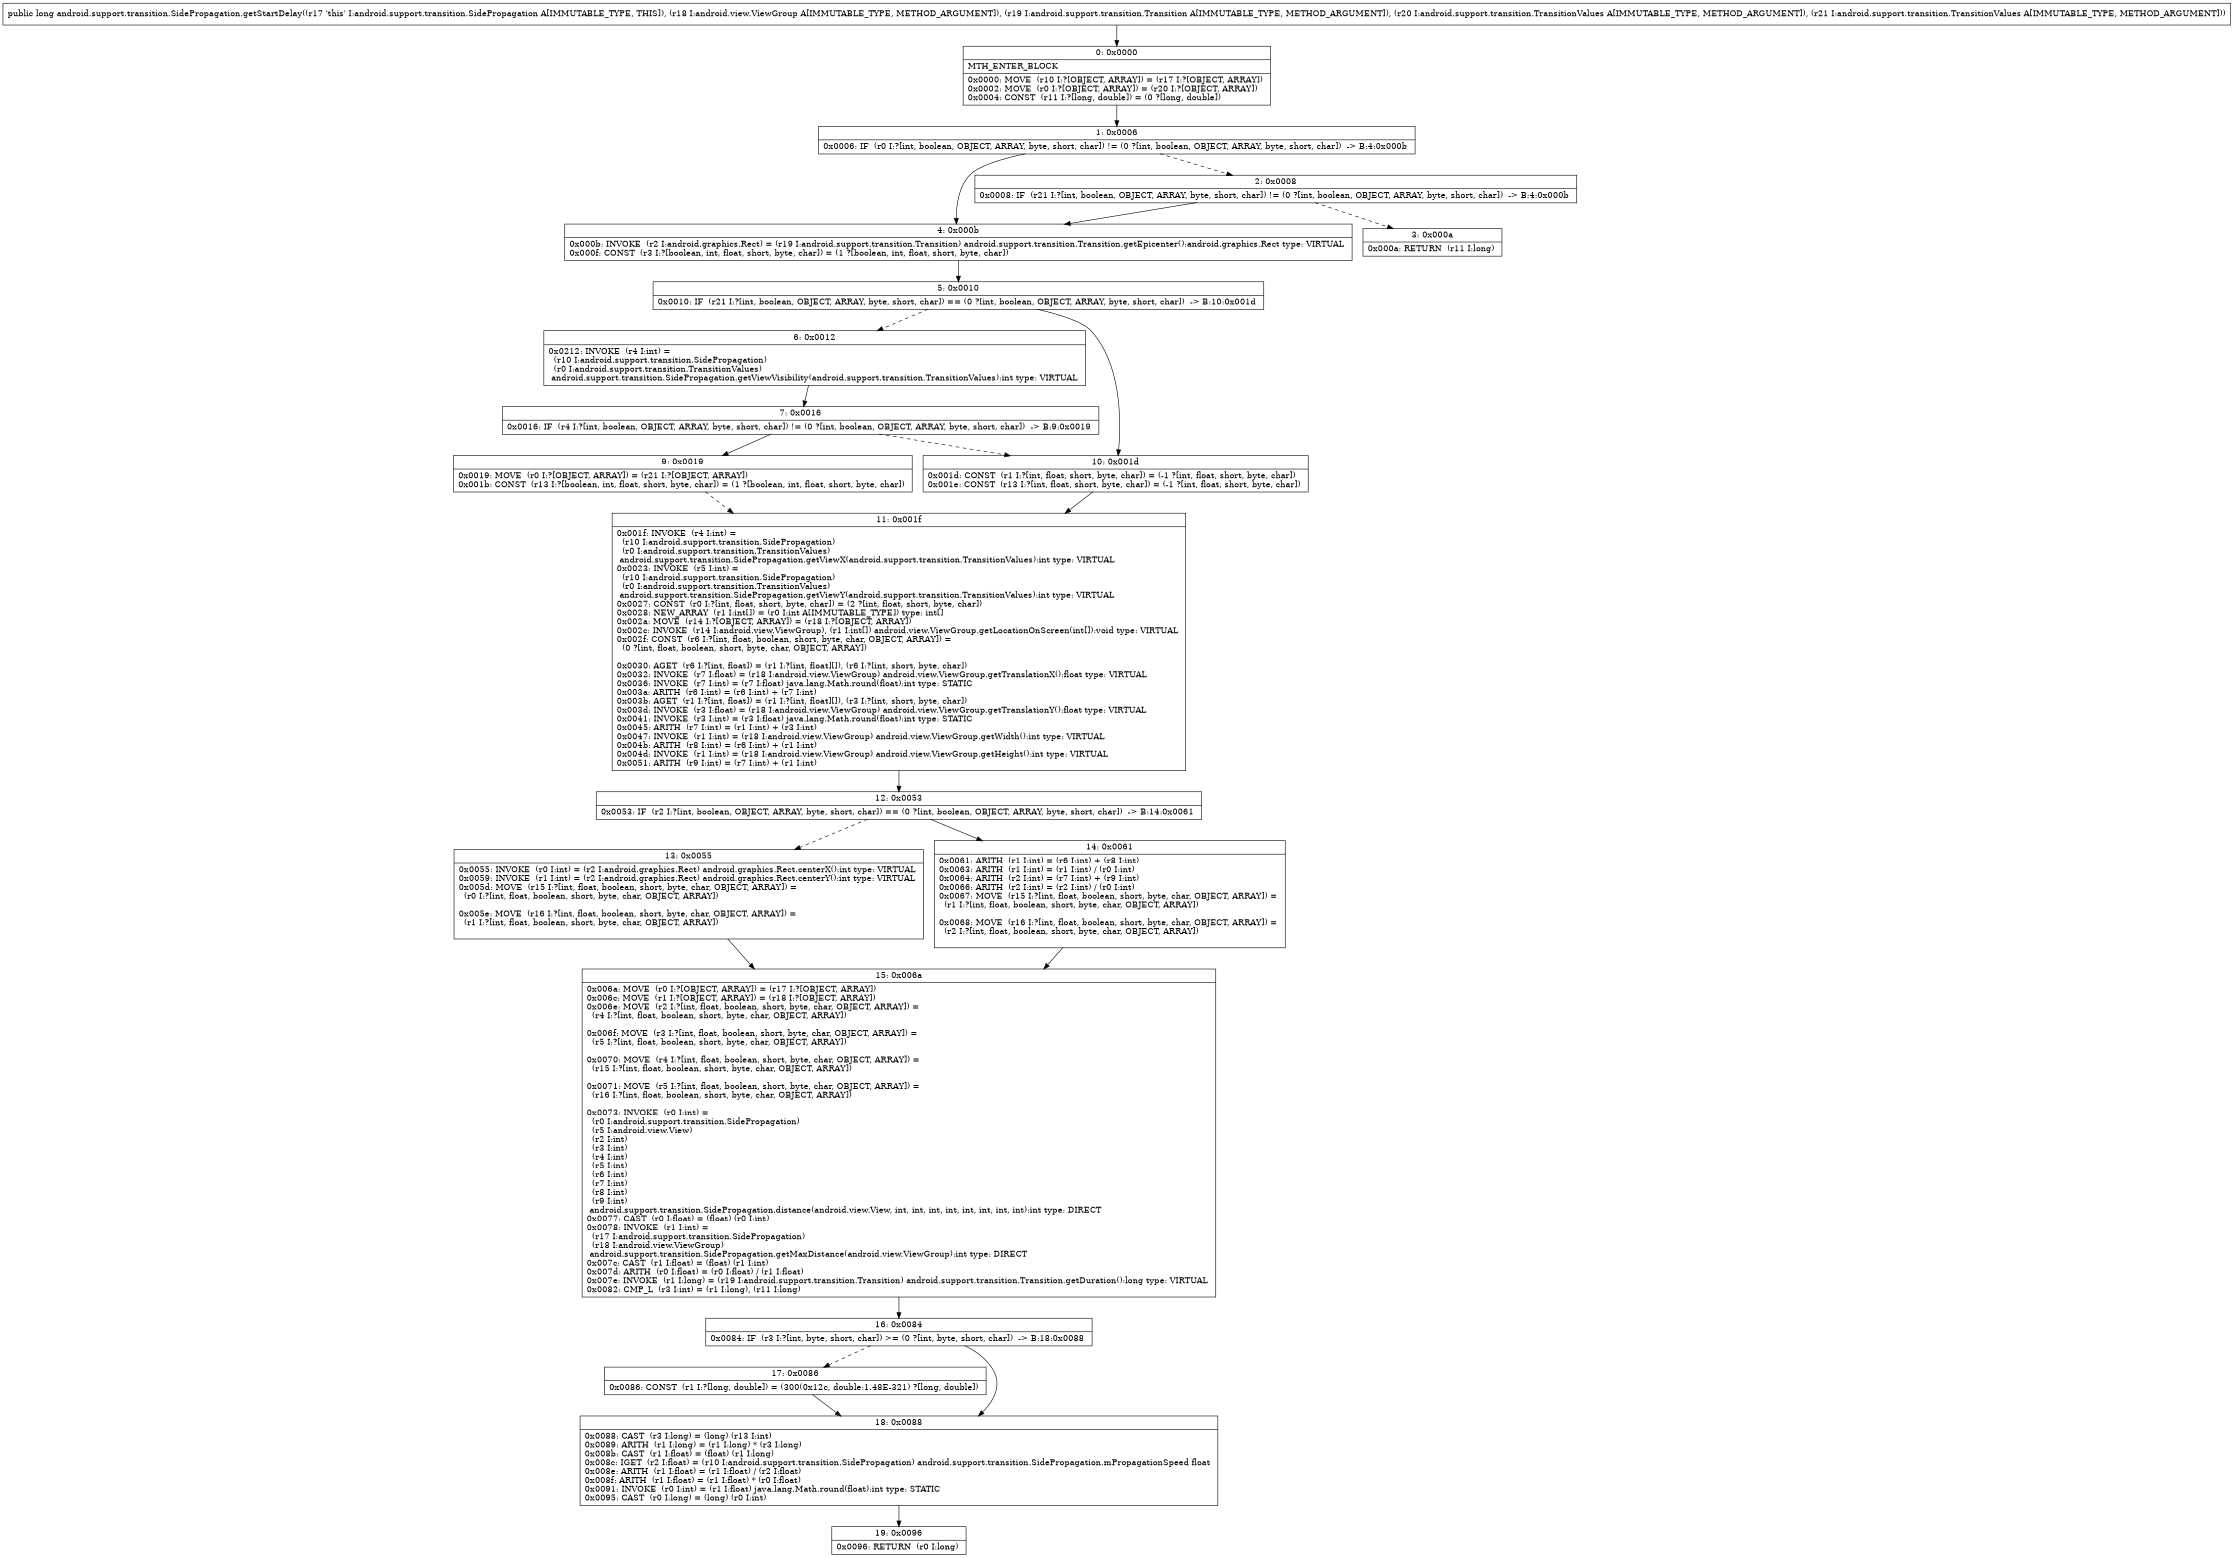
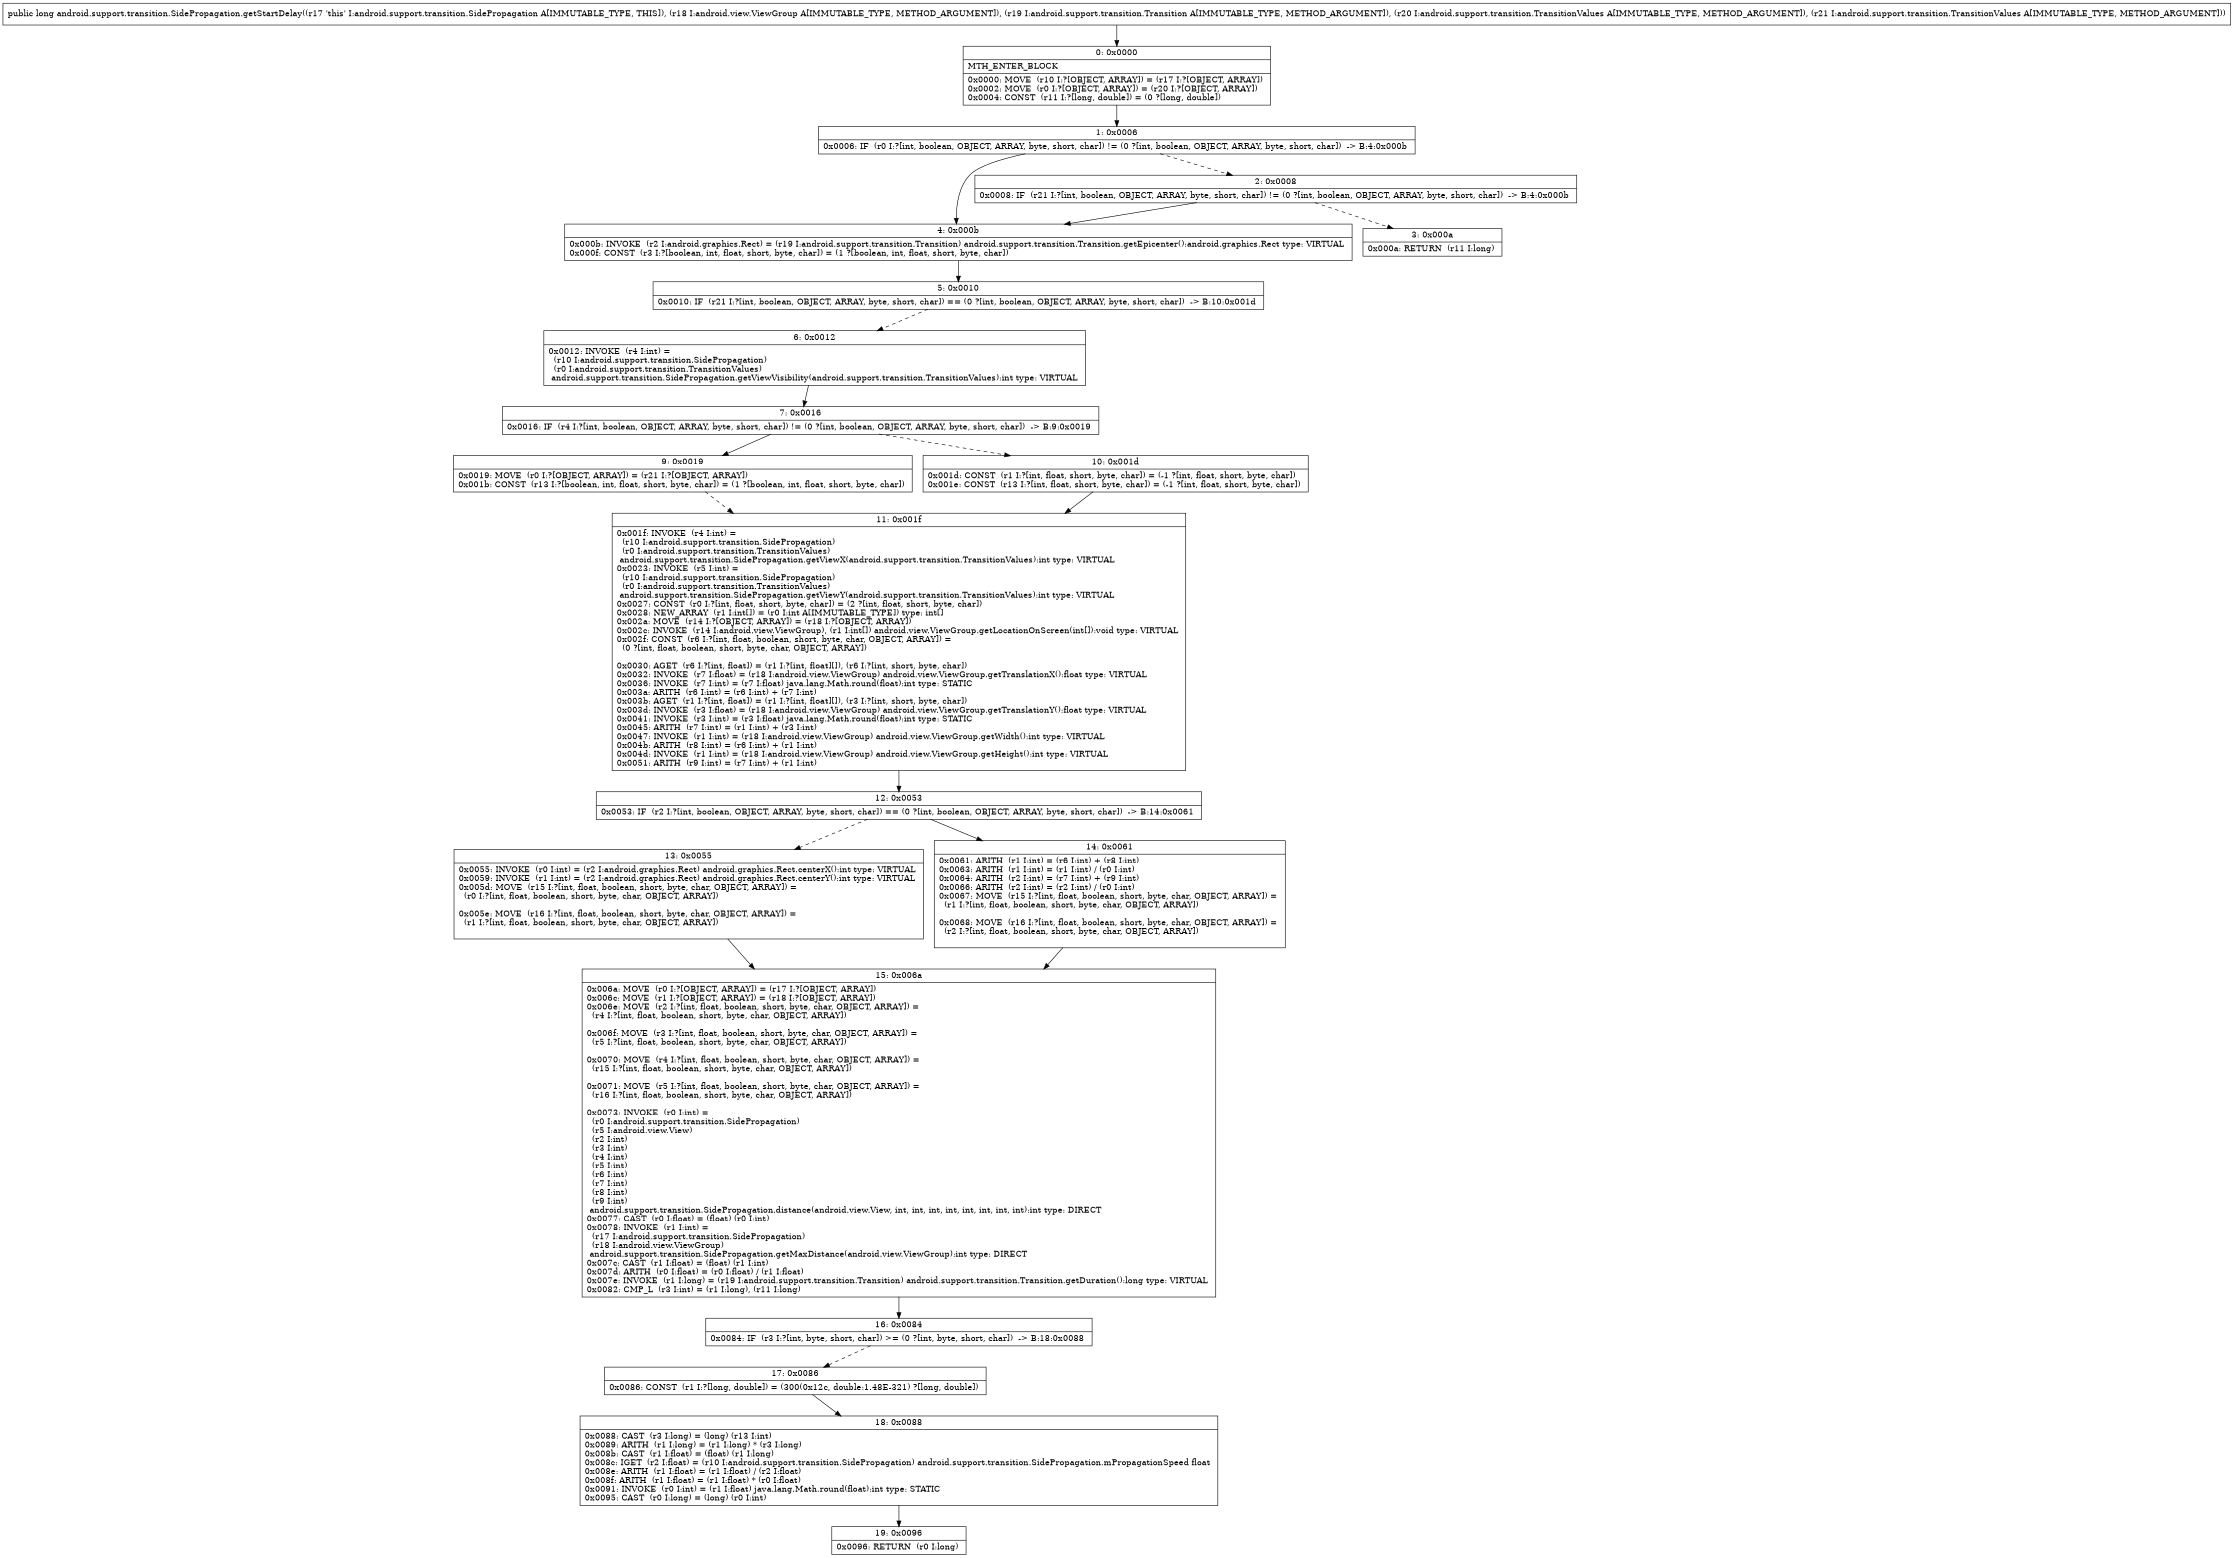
node "6: 0x0012": text "0x0212: INVOKE  (r4 I:int) =" -> "0x0012: INVOKE  (r4 I:int) ="
edge "5: 0x0010" -> "10: 0x001d": removed
edge "16: 0x0084" -> "18: 0x0088": removed
